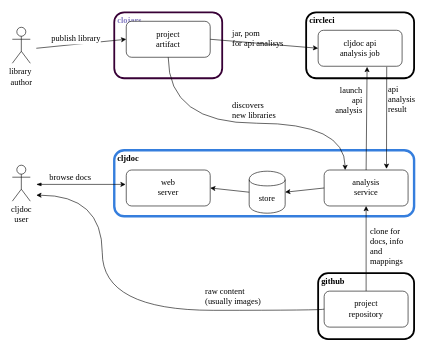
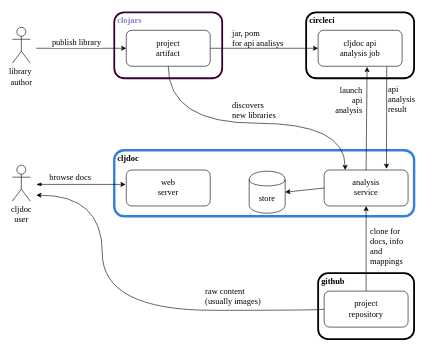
node "projectartifact": moved (168, 39) -> (168, 48)
edge "store" -> "web server": removed
